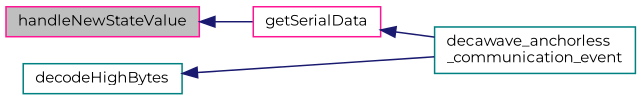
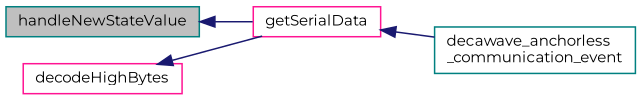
node "handleNewStateValue": color deeppink -> teal
edge "decawave_anchorless _communication_event" -> "decodeHighBytes": now "getSerialData" -> "decodeHighBytes"
node "decodeHighBytes": color teal -> deeppink
